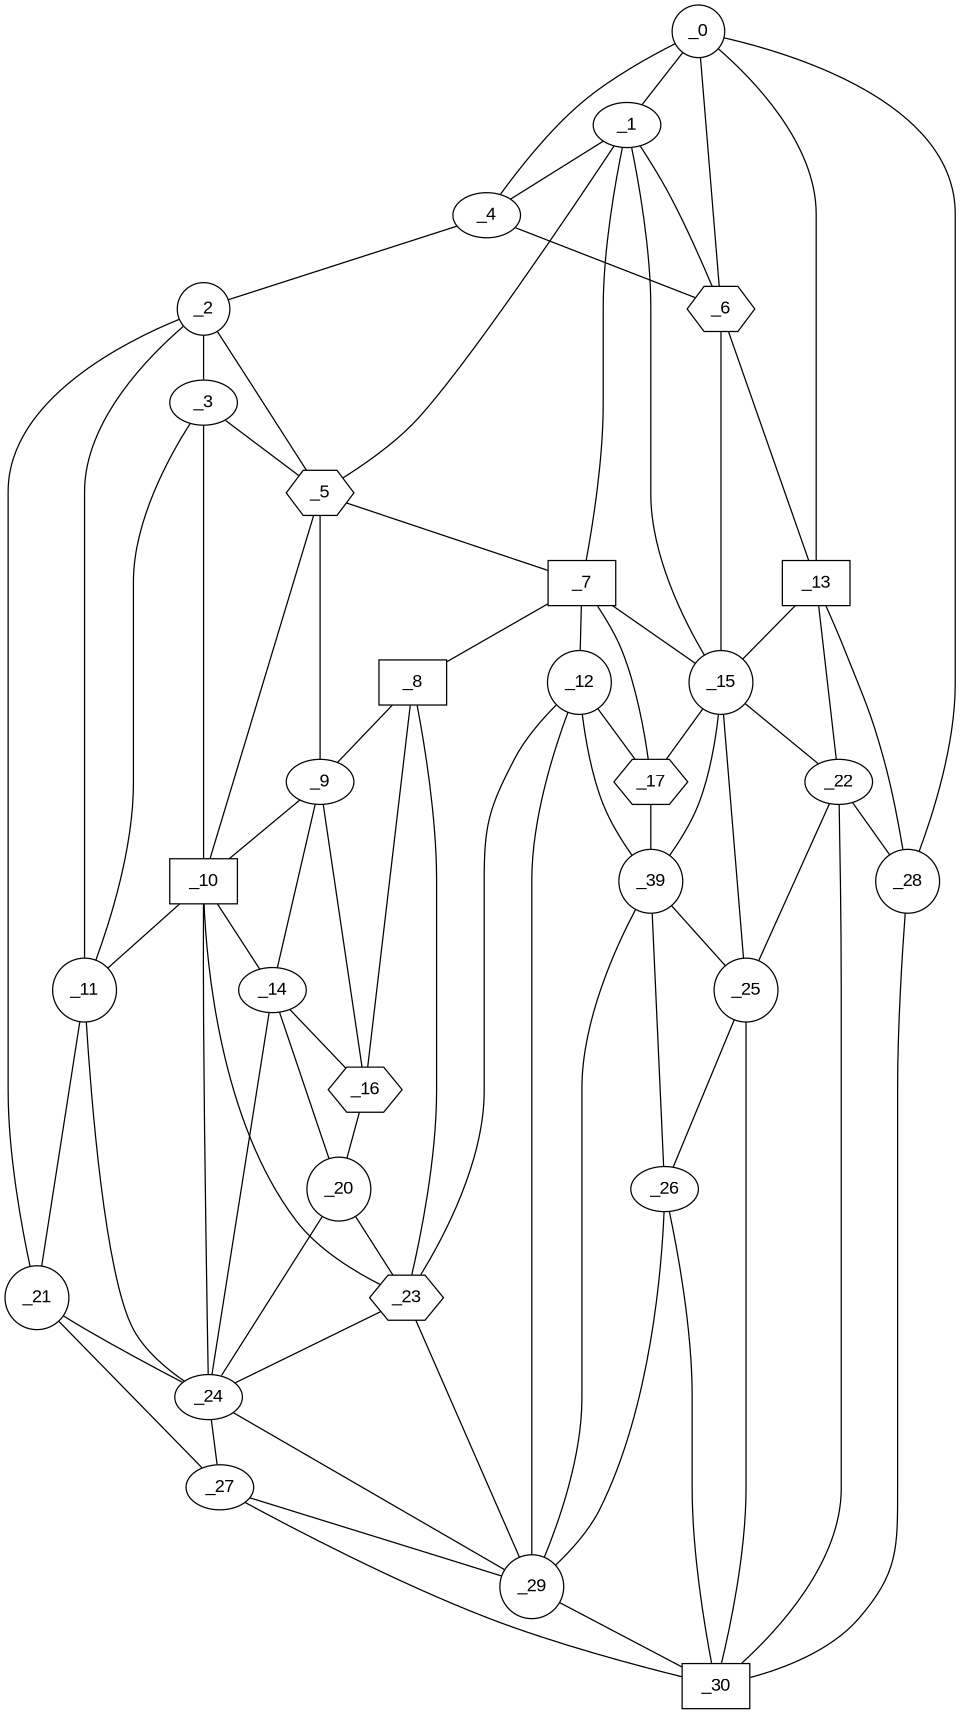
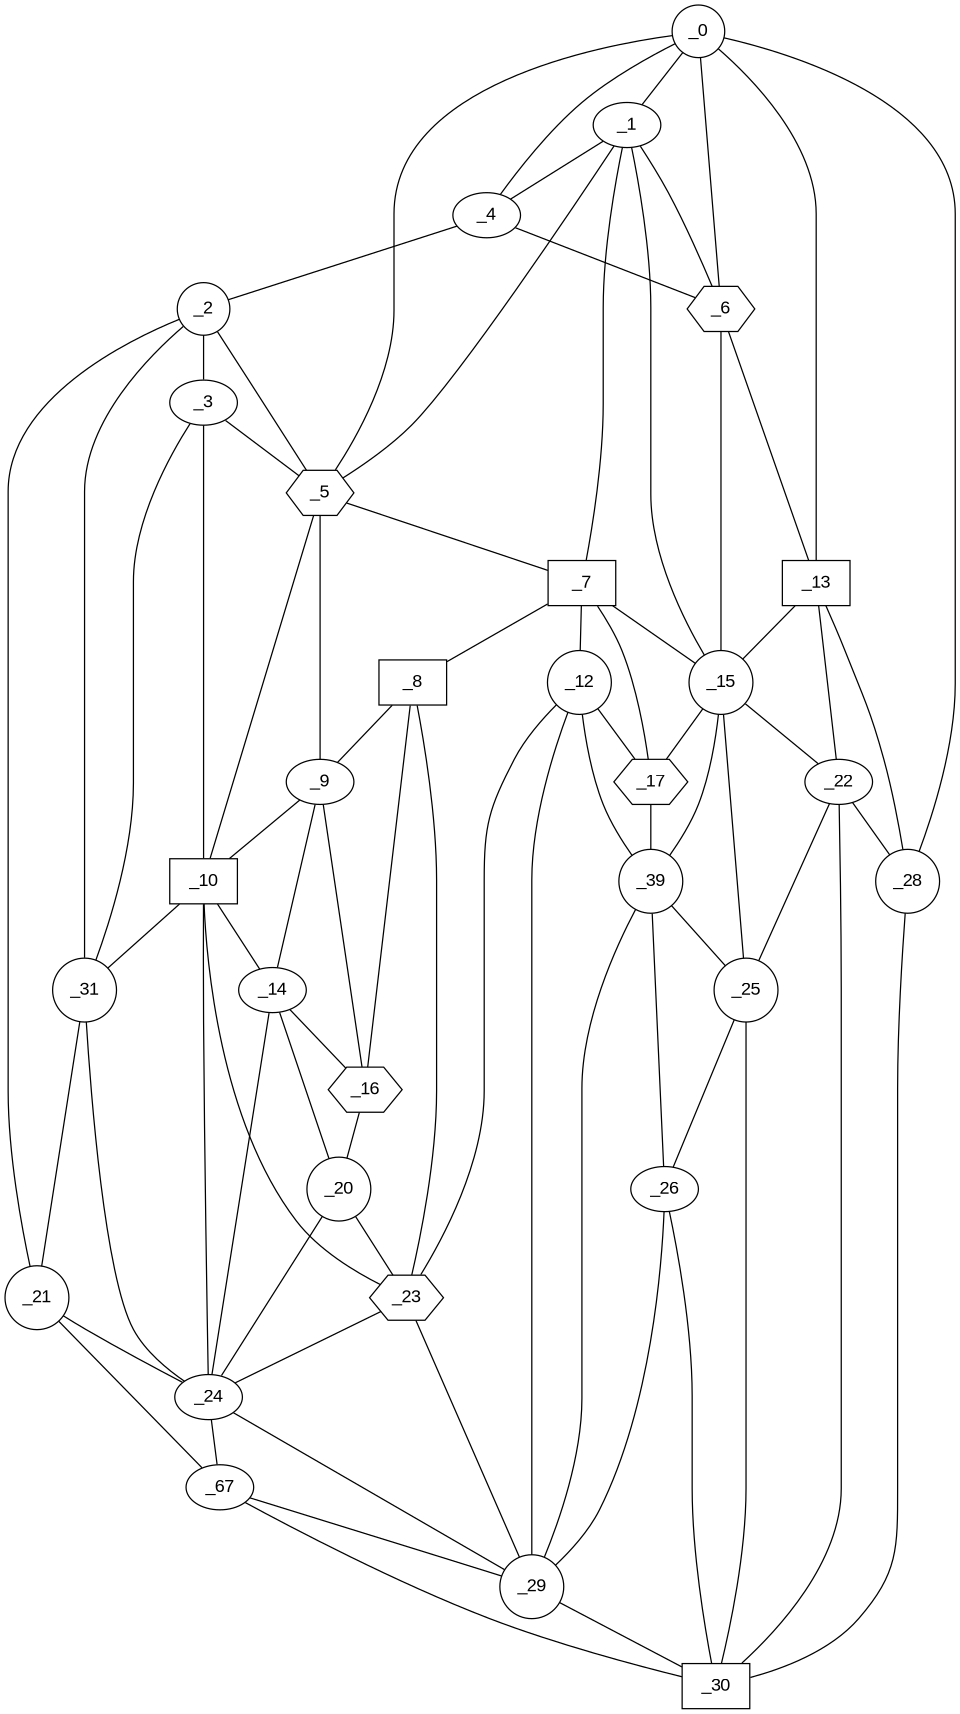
edge "_0" -- "_5": added
node "_11": label "_11" -> "_31"
node "_27": label "_27" -> "_67"
